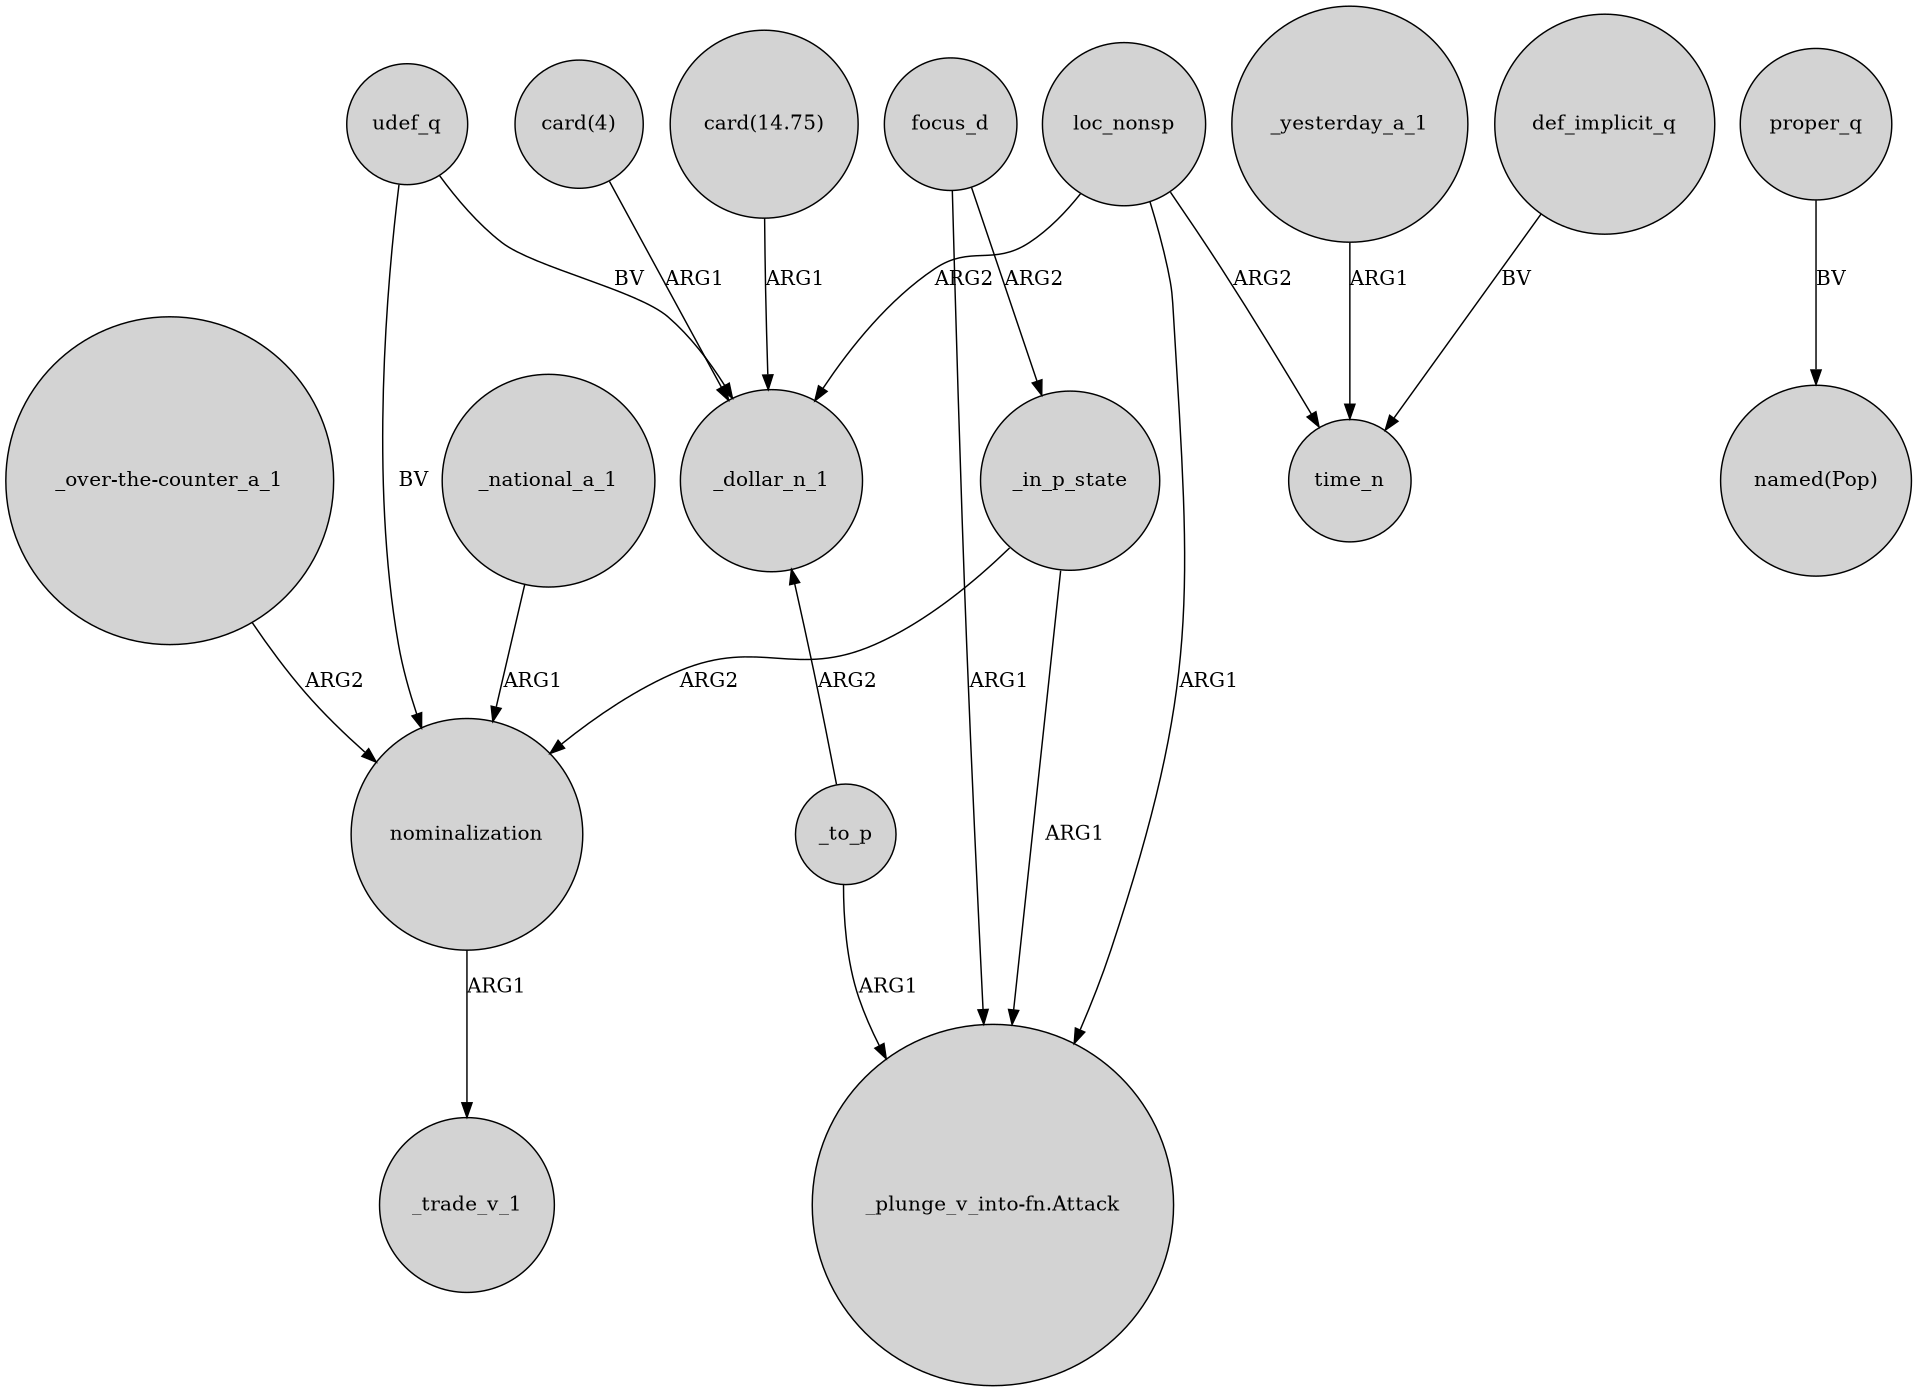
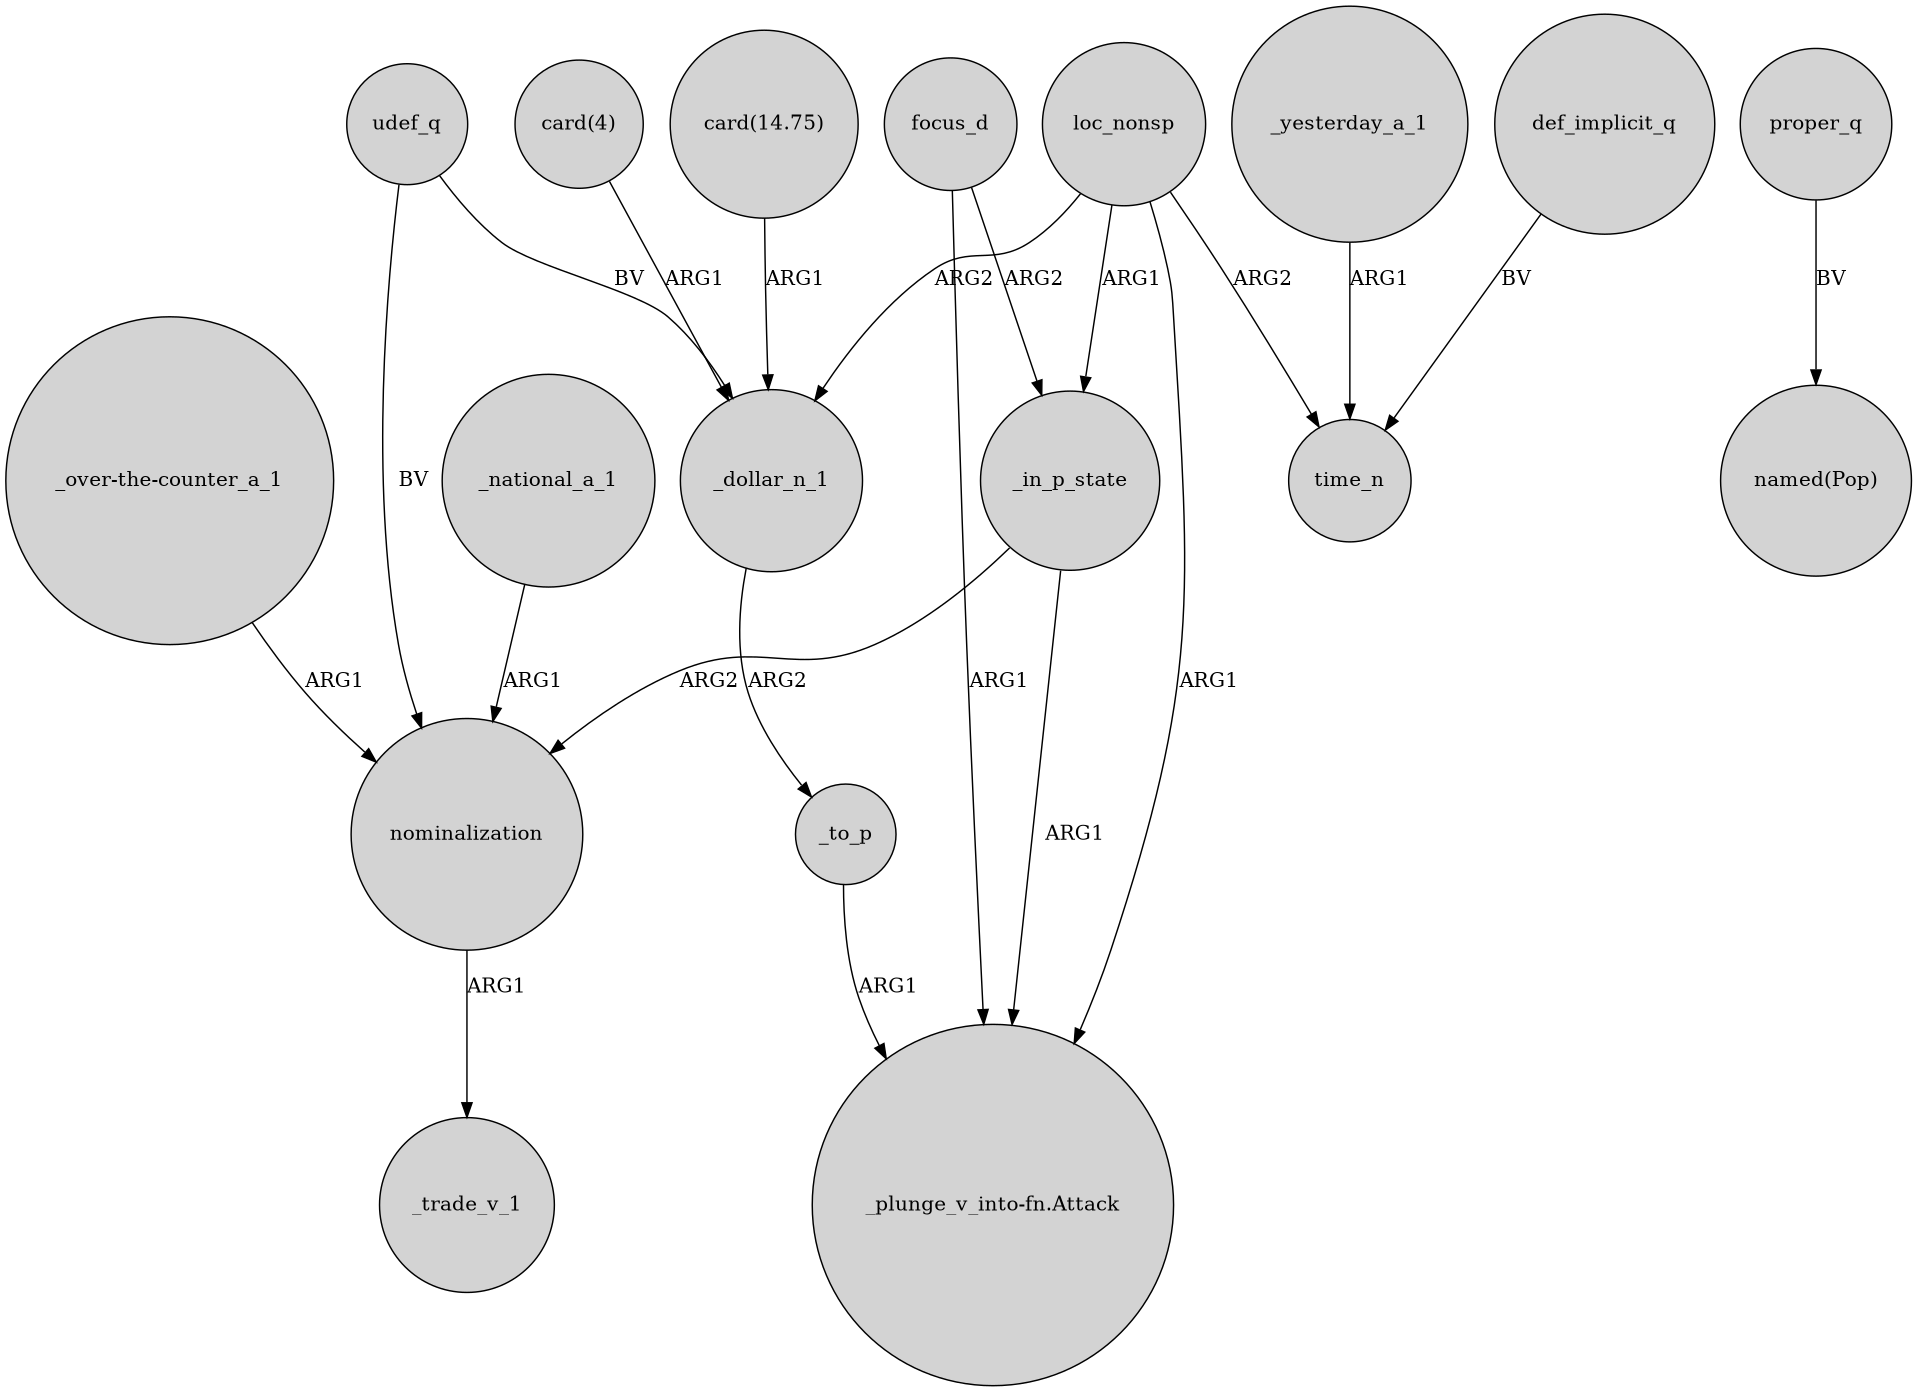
edge "loc_nonsp" -> "_in_p_state": added, label "ARG1"
edge "_over-the-counter_a_1" -> "nominalization": label "ARG2" -> "ARG1"
edge "_to_p" -> "_dollar_n_1": reversed
